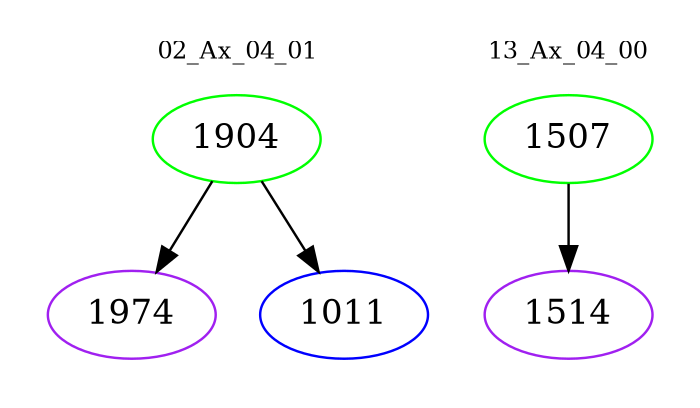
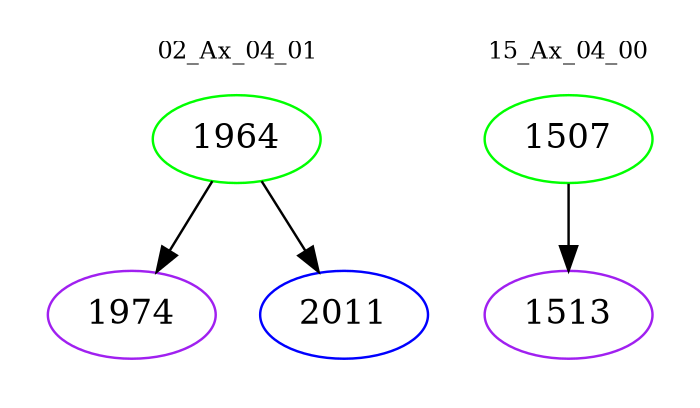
cluster "13_Ax_04_00": label "13_Ax_04_00" -> "15_Ax_04_00"
node "1904": label "1904" -> "1964"
node "1011": label "1011" -> "2011"
node "1514": label "1514" -> "1513"
